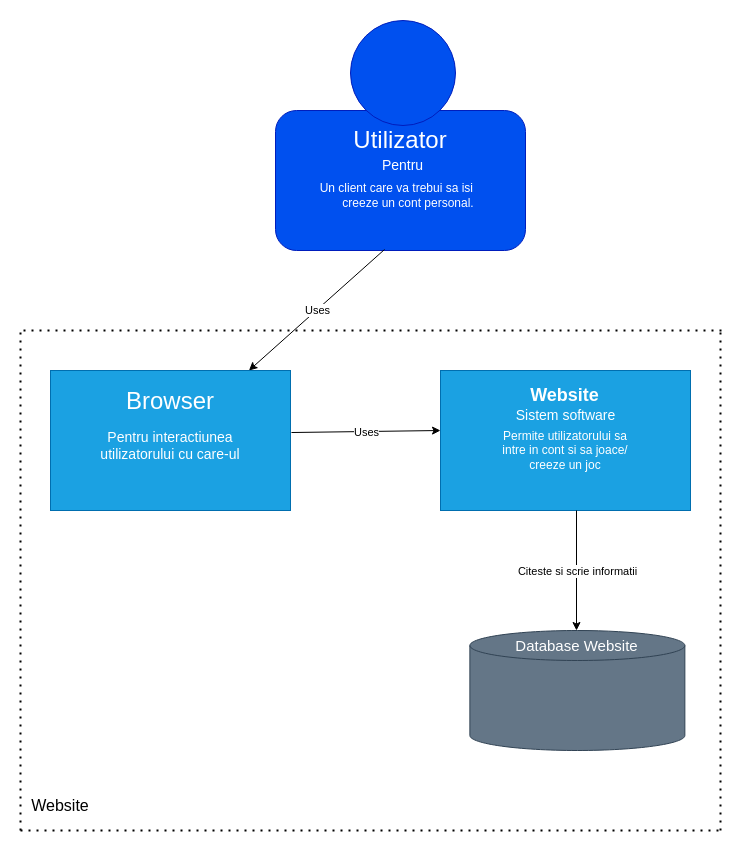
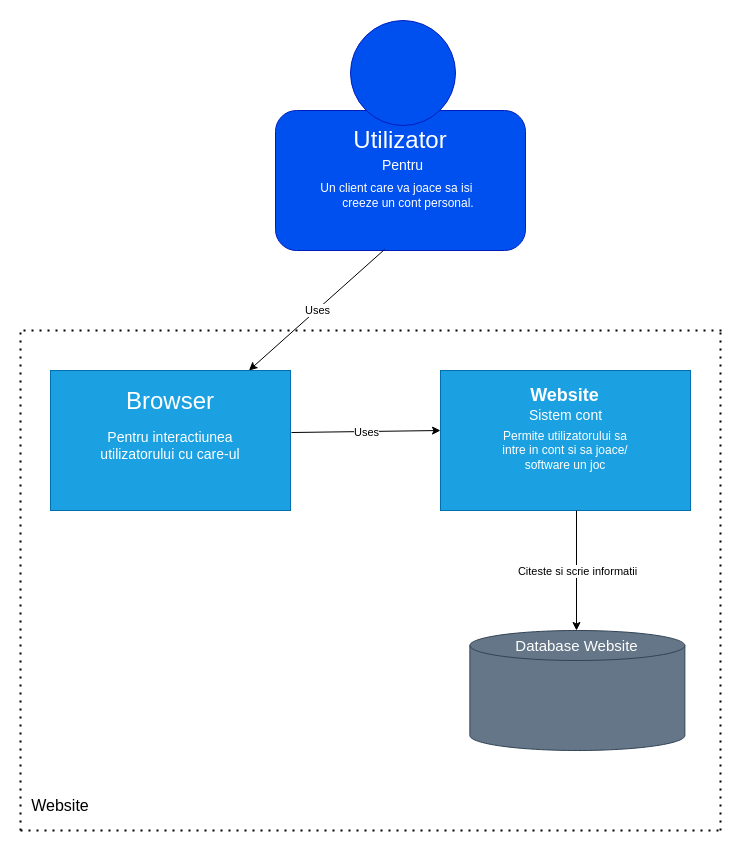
node "Un client care va trebui sa isi creeze un cont personal.": label "Un client care va trebui sa isi creeze un cont personal." -> "Un client care va joace sa isi creeze un cont personal."
node "Sistem software": label "Sistem software" -> "Sistem cont"
node "Permite utilizatorului sa intre in cont si sa joace/ creeze un joc": label "Permite utilizatorului sa intre in cont si sa joace/ creeze un joc" -> "Permite utilizatorului sa intre in cont si sa joace/ software un joc"
